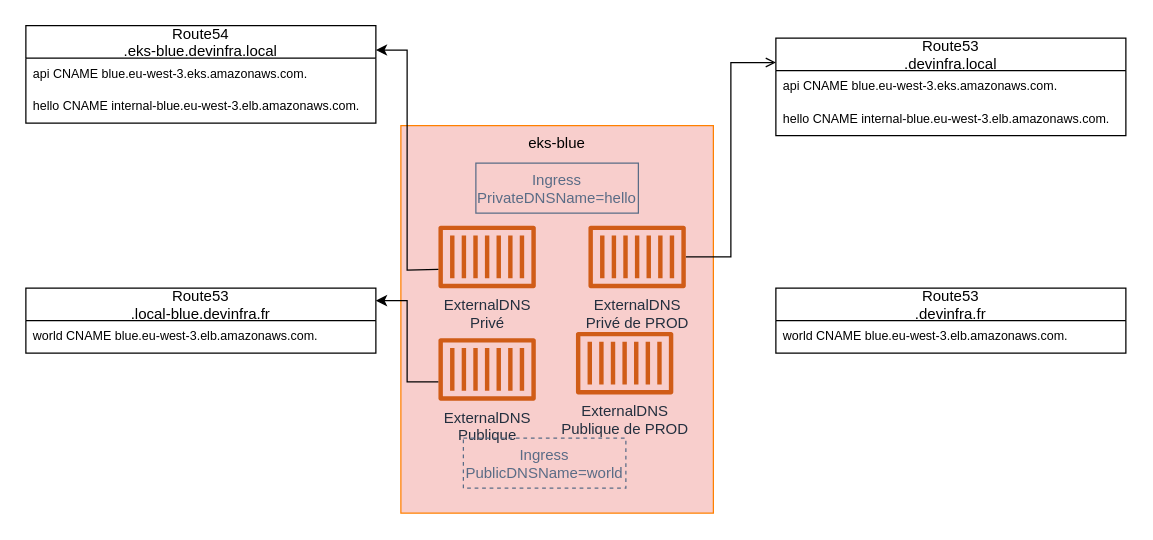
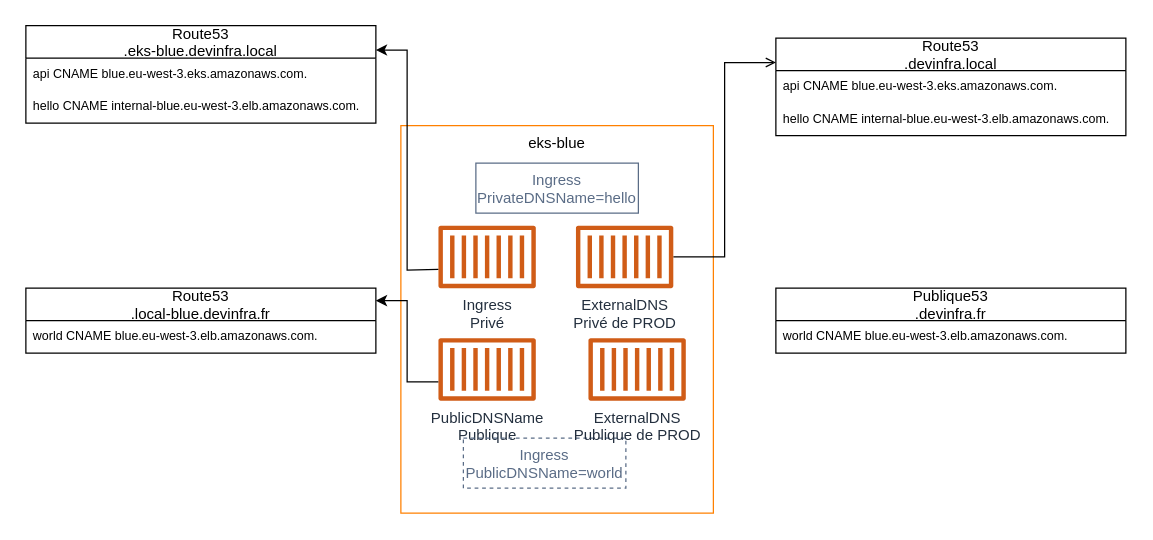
node "Route54 .eks-blue.devinfra.local": label "Route54 .eks-blue.devinfra.local" -> "Route53 .eks-blue.devinfra.local"
node "ExternalDNS Privé de PROD": moved (637, 257) -> (624, 257)
node "Route53 .devinfra.fr": label "Route53 .devinfra.fr" -> "Publique53 .devinfra.fr"
node "ExternalDNS Privé": label "ExternalDNS Privé" -> "Ingress Privé"
node "eks-blue": fillcolor #f8cecc -> #ffffff
node "ExternalDNS Publique de PROD": moved (624, 363) -> (637, 369)
node "ExternalDNS Publique": label "ExternalDNS Publique" -> "PublicDNSName Publique"
